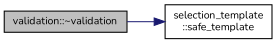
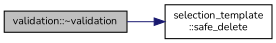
node "selection_template ::safe_template": label "selection_template ::safe_template" -> "selection_template ::safe_delete"
